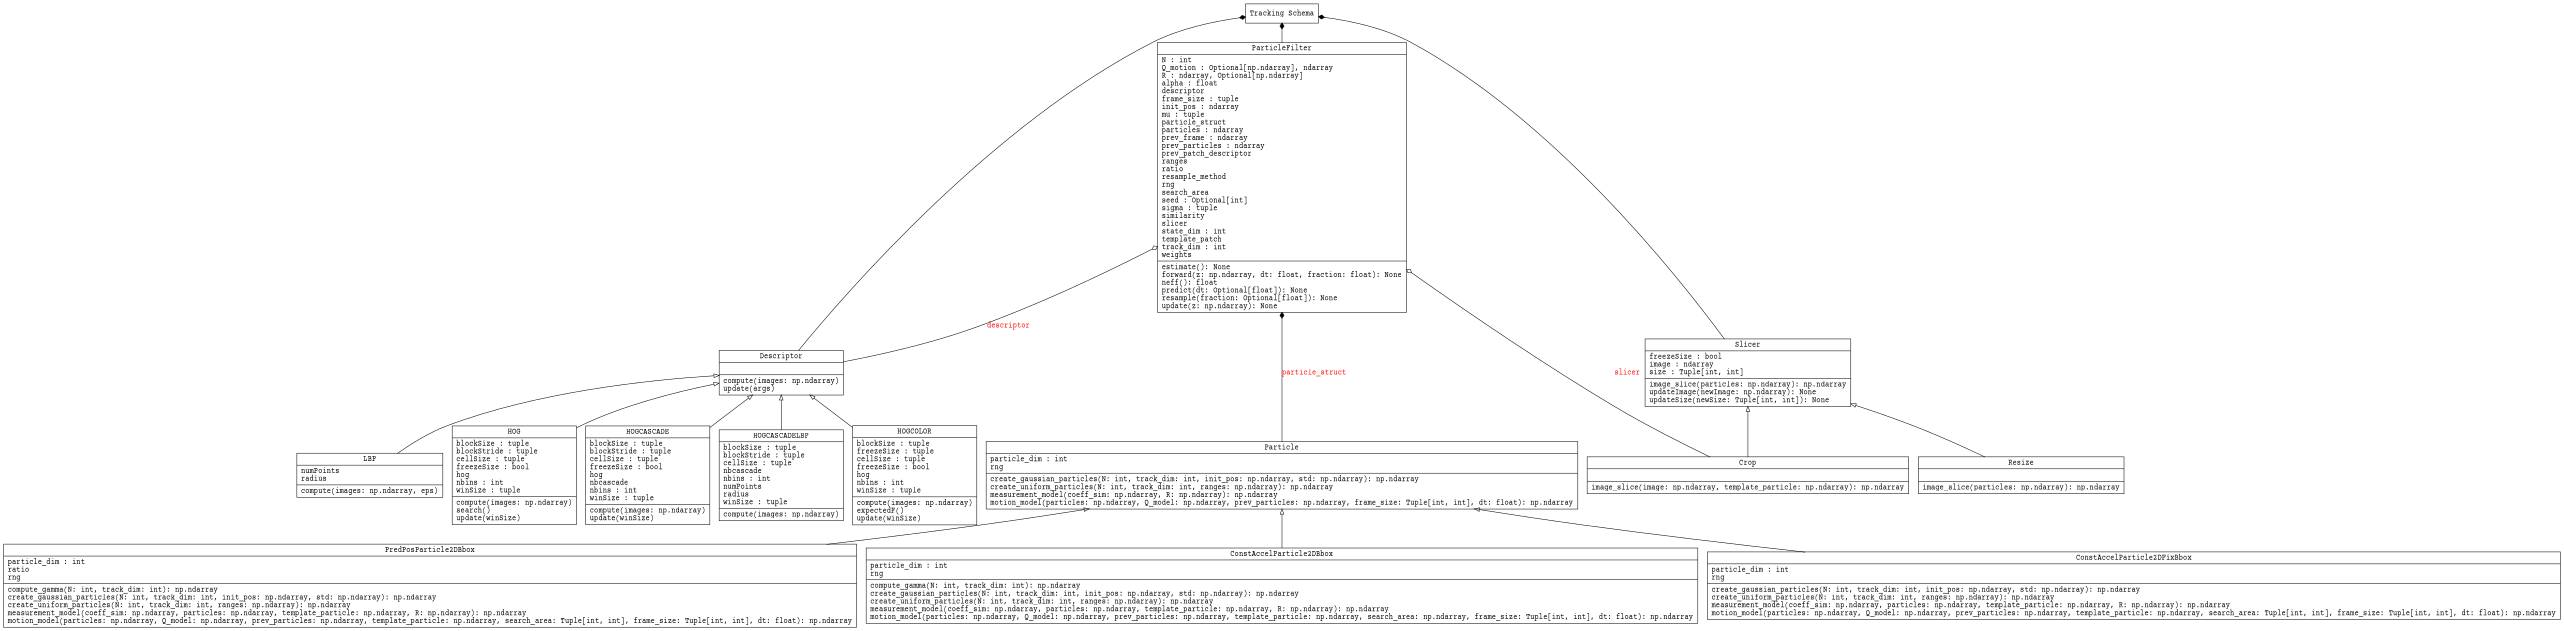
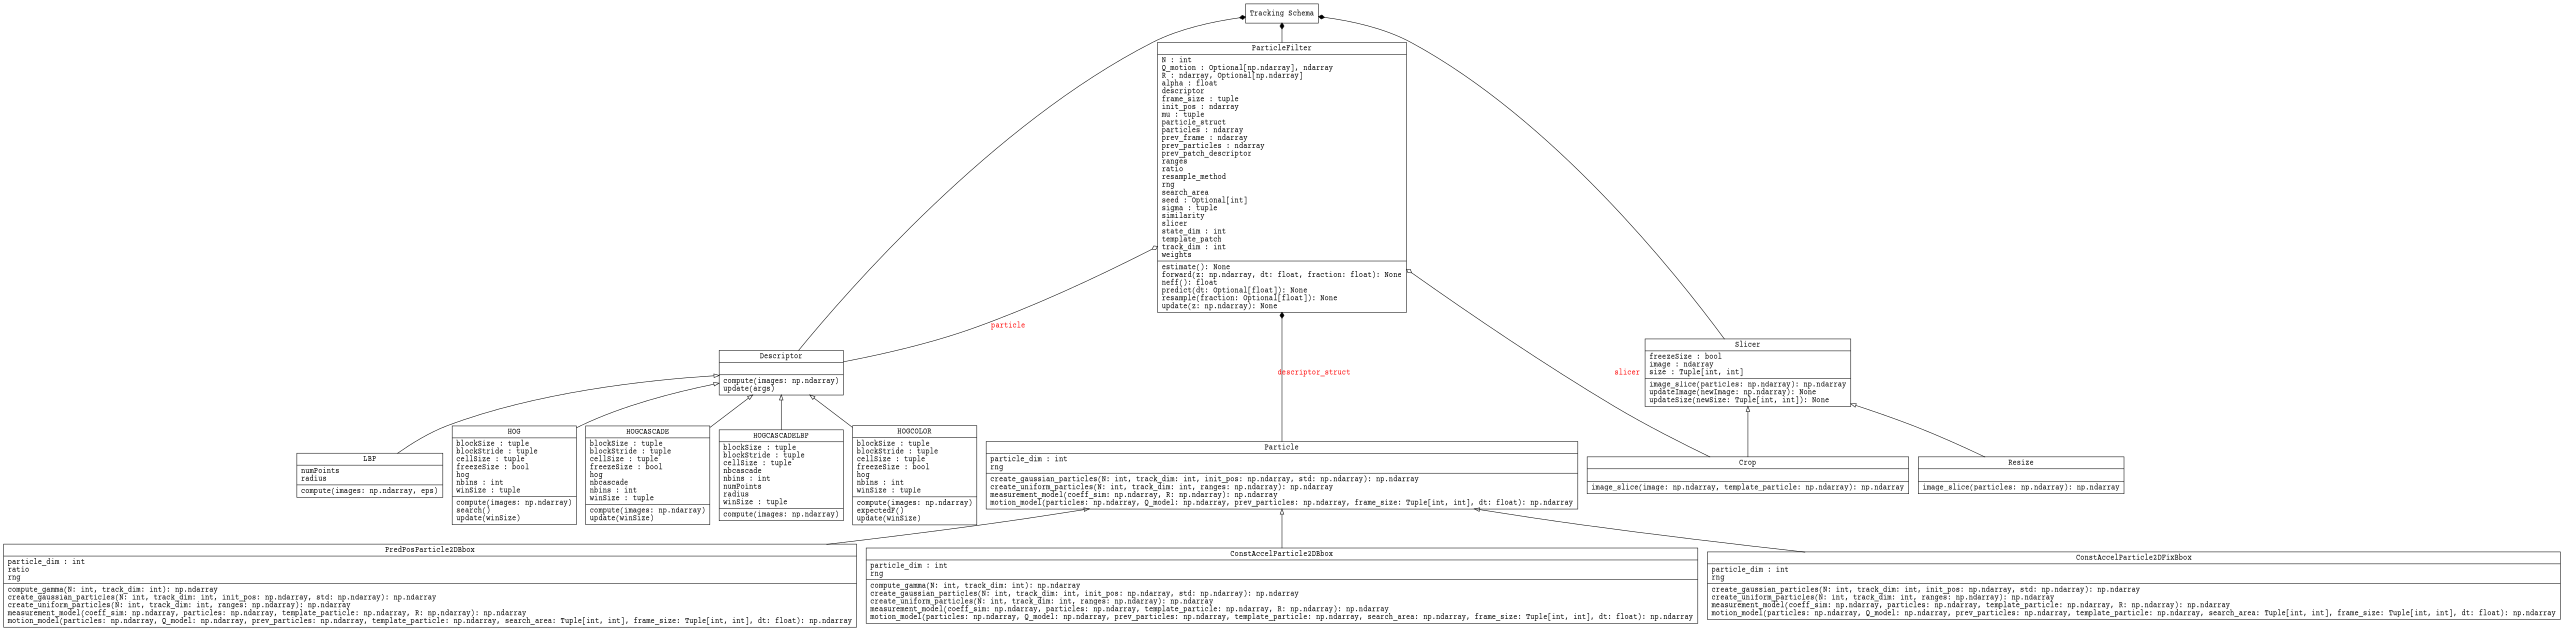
edge "Descriptor" -> "ParticleFilter": label "descriptor" -> "particle"
edge "Particle" -> "ParticleFilter": label "particle_struct" -> "descriptor_struct"
node "HOGCOLOR": text "freezeSize : tuple" -> "blockStride : tuple"
